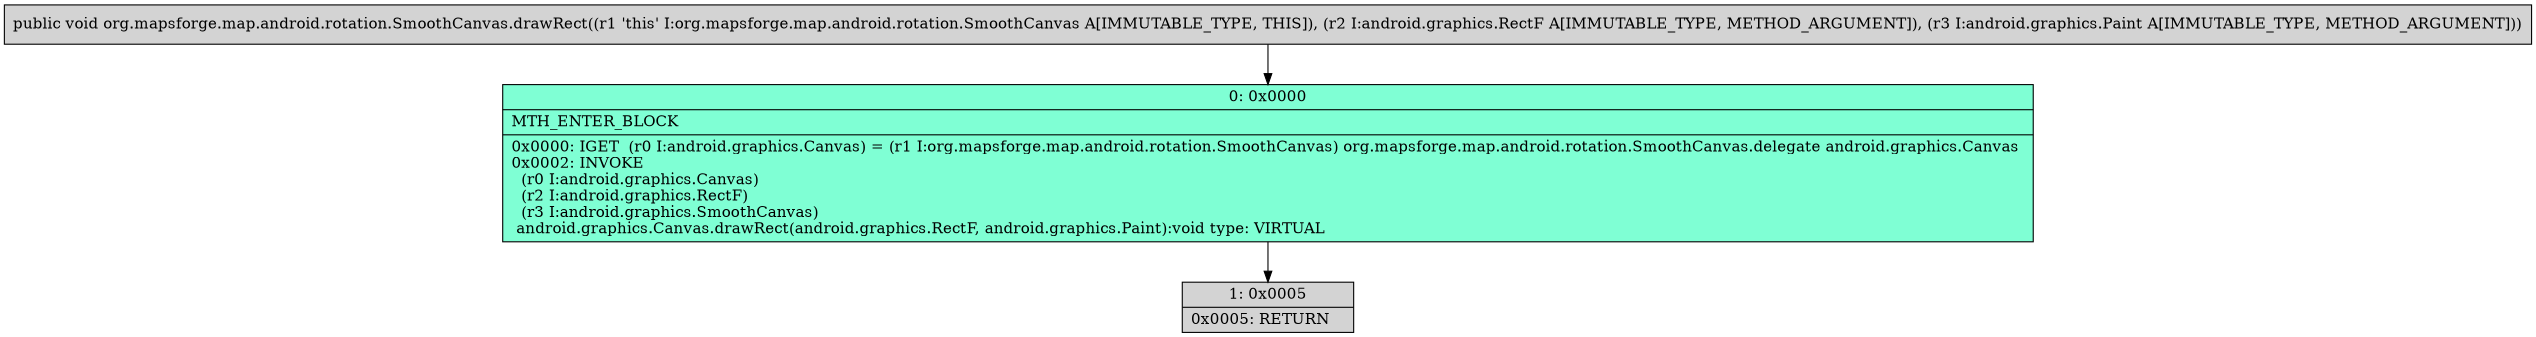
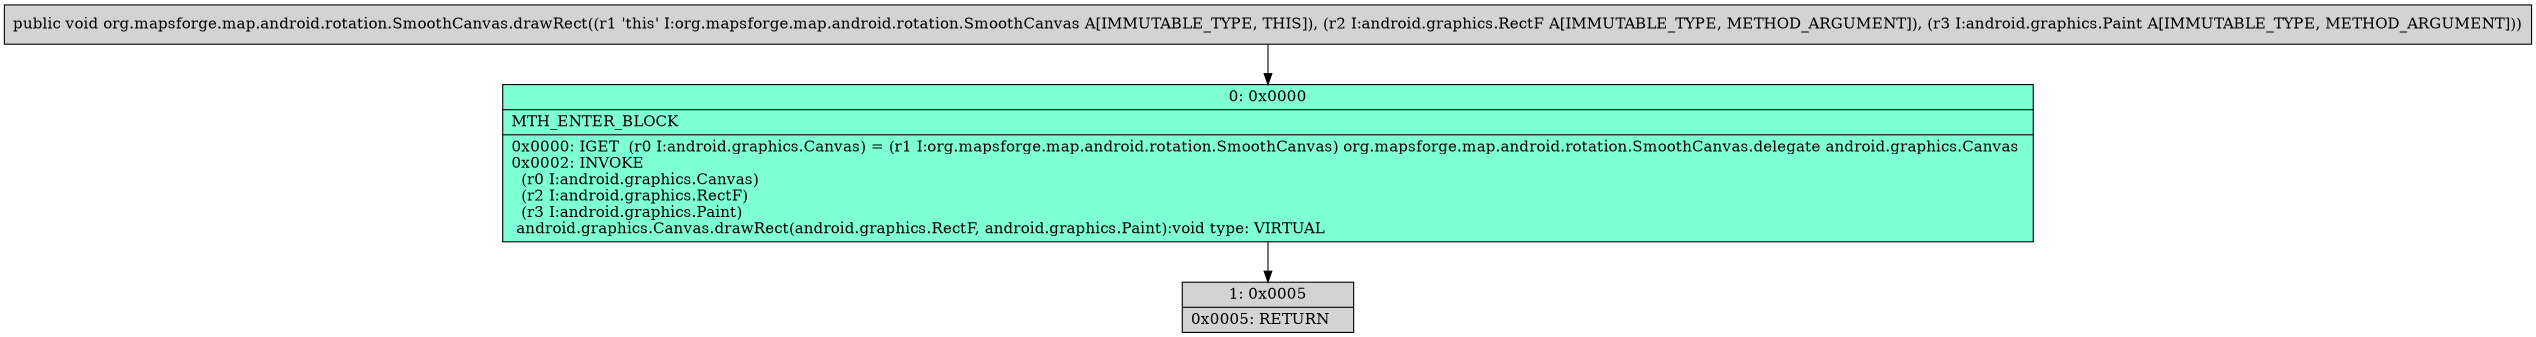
node "0: 0x0000": text "(r3 I:android.graphics.SmoothCanvas)" -> "(r3 I:android.graphics.Paint)"
